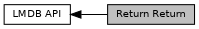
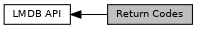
node "Return Return": label "Return Return" -> "Return Codes"
